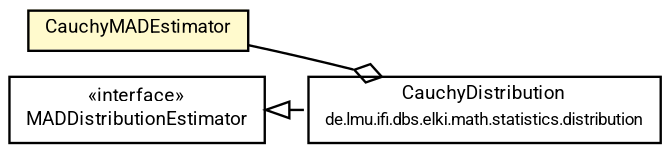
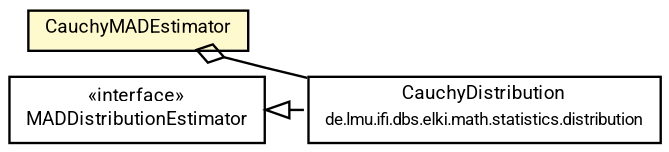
edge "CauchyMADEstimator" -> "CauchyDistribution": reversed
